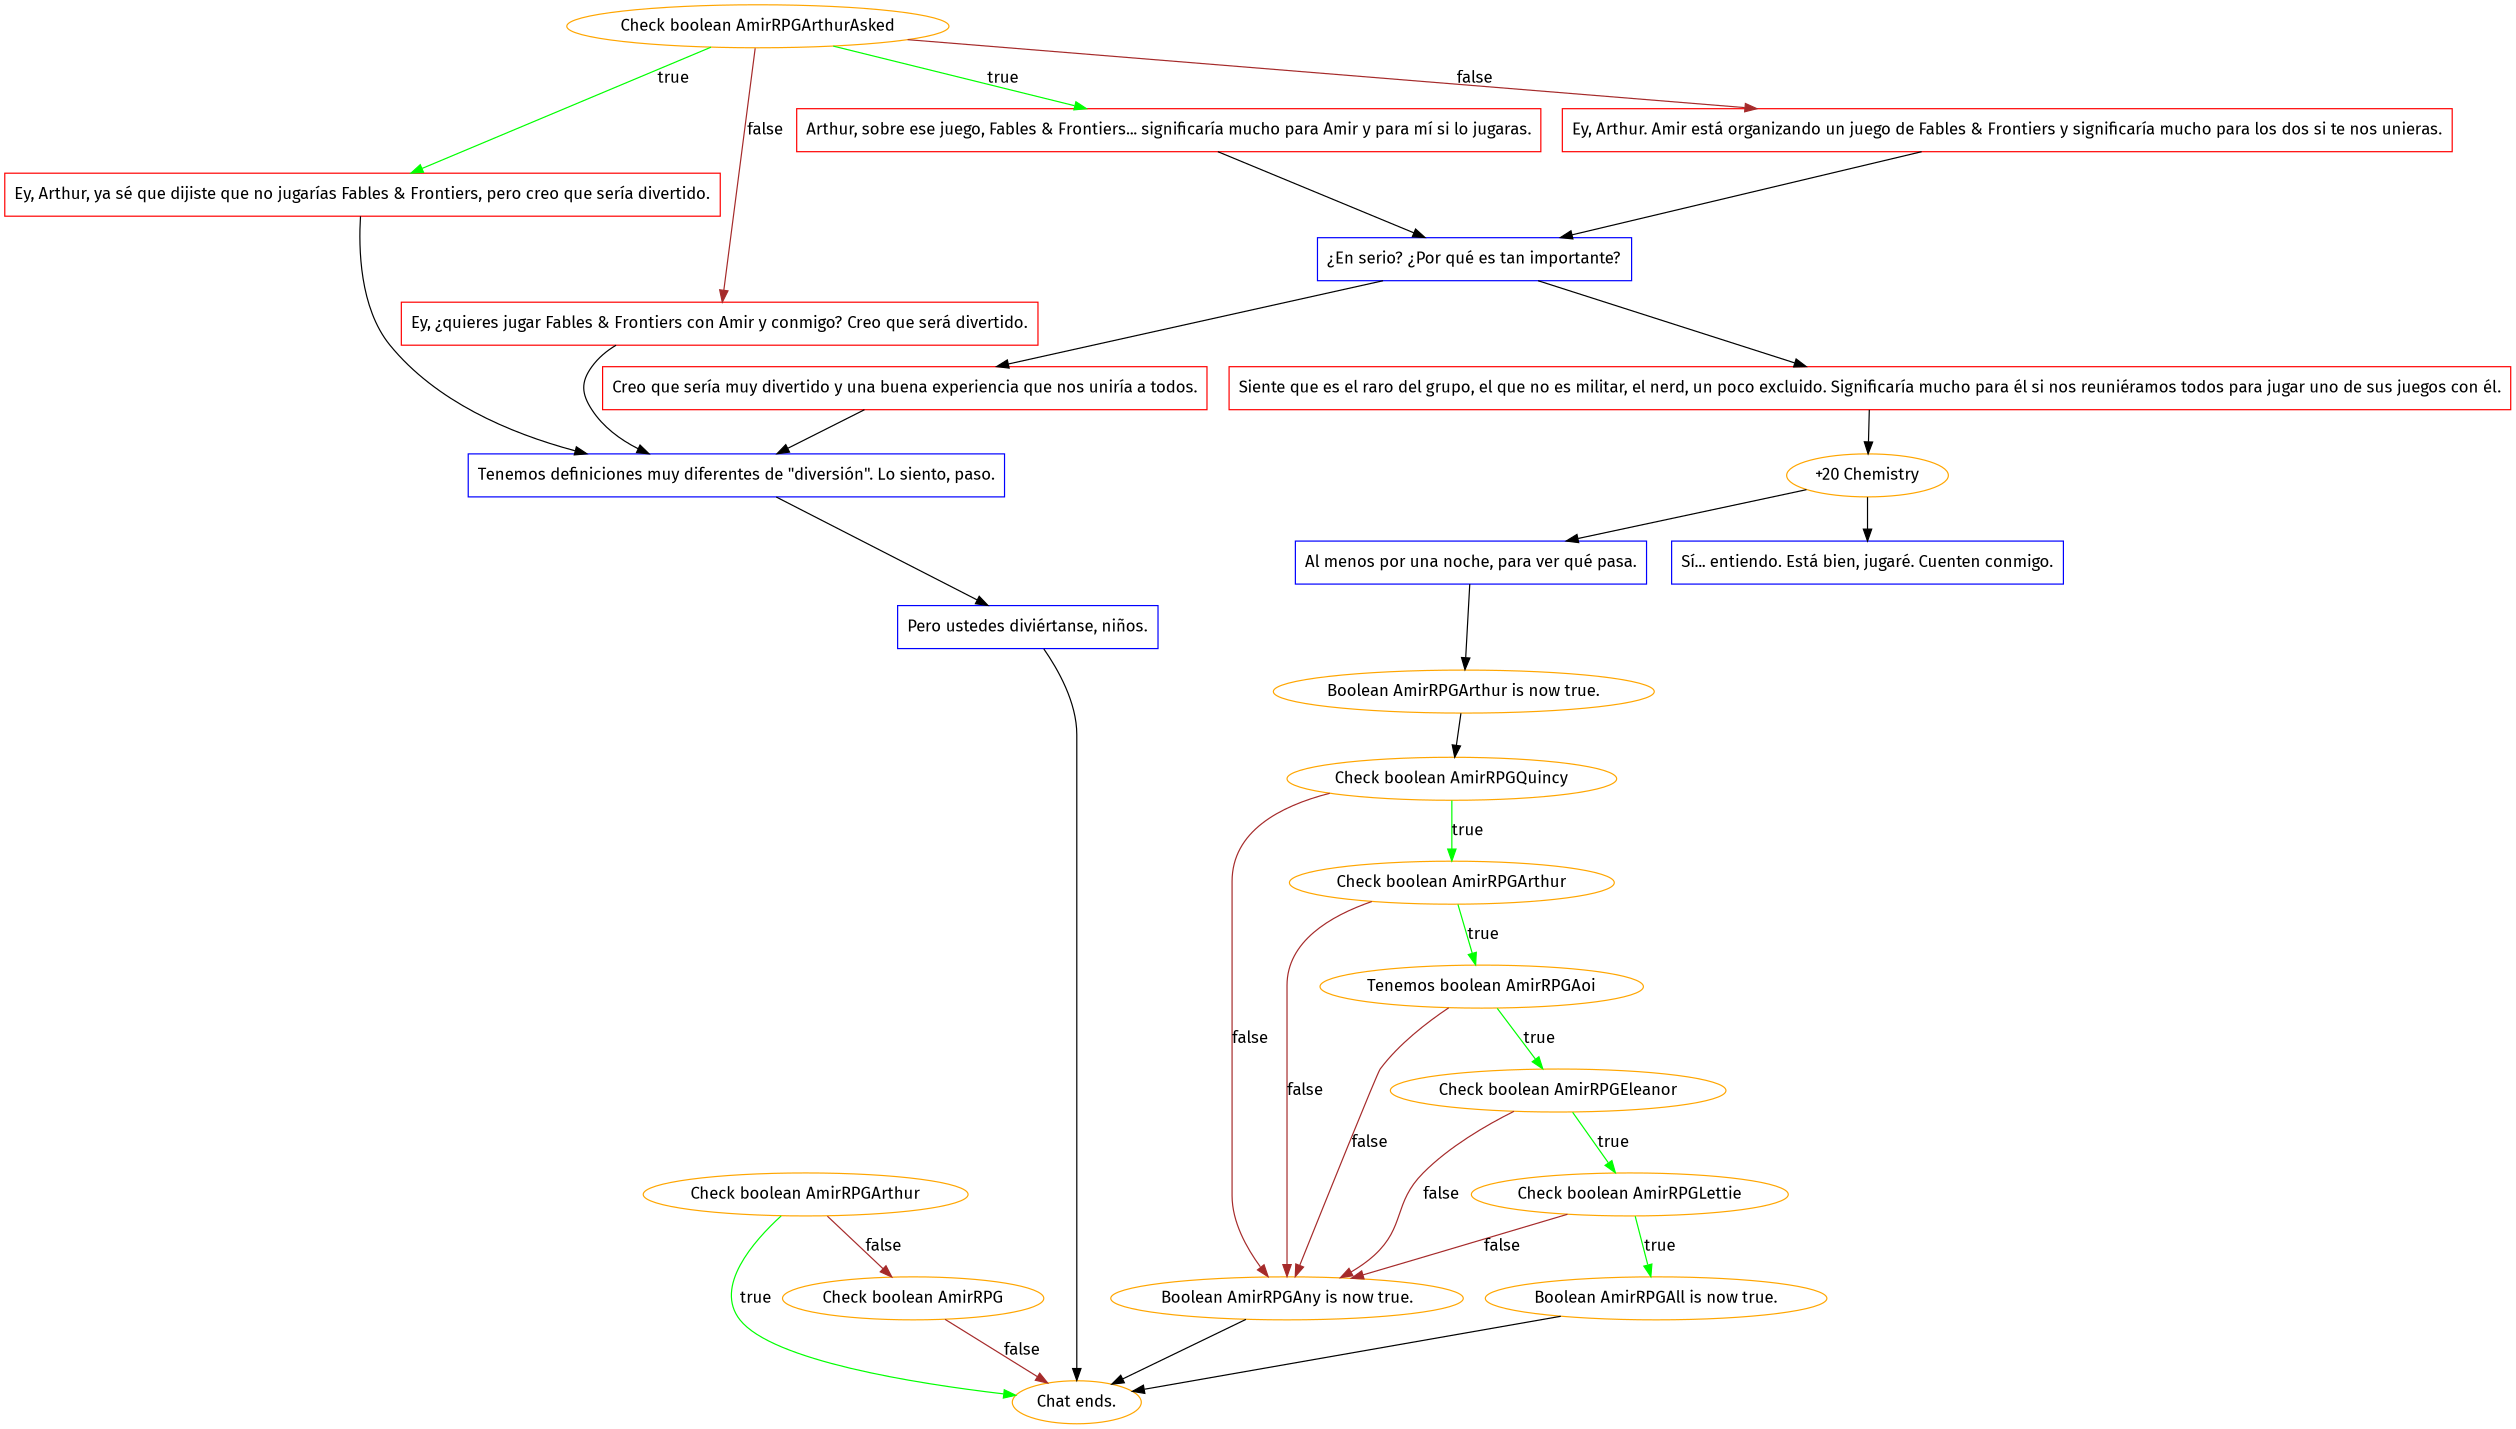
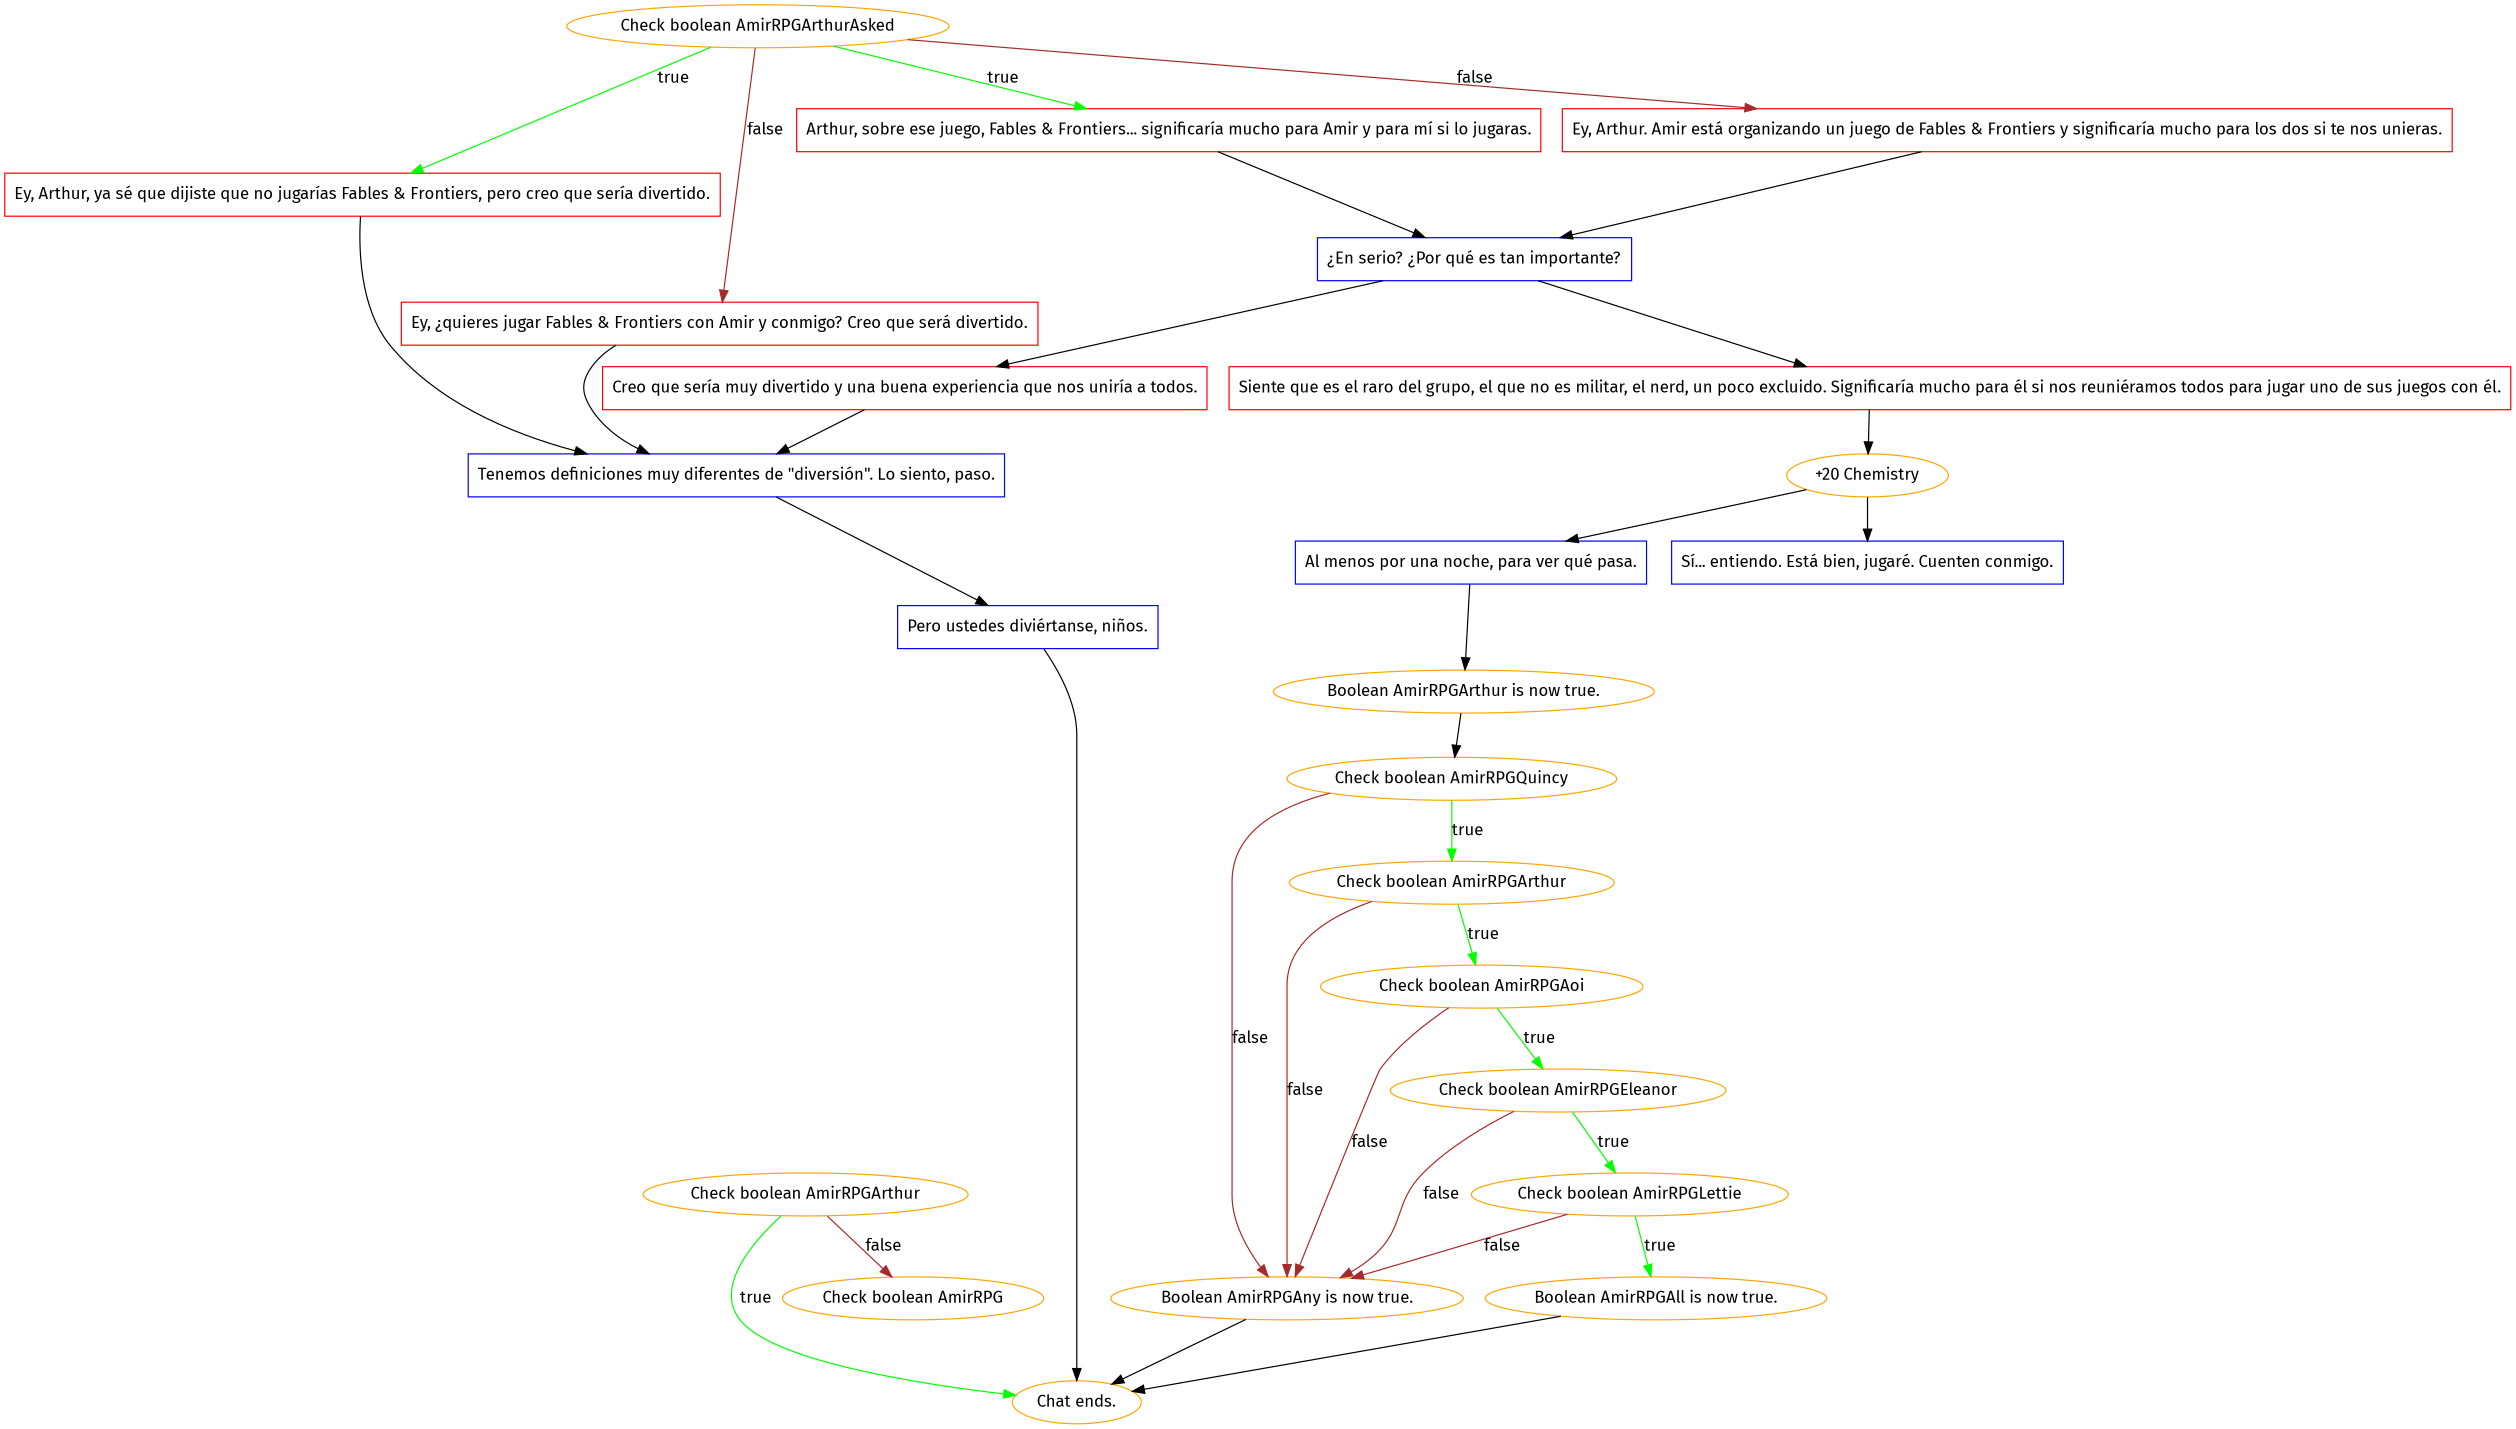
node "Tenemos boolean AmirRPGAoi": label "Tenemos boolean AmirRPGAoi" -> "Check boolean AmirRPGAoi"
edge "Check boolean AmirRPG" -> "Chat ends.": removed, label "false"
